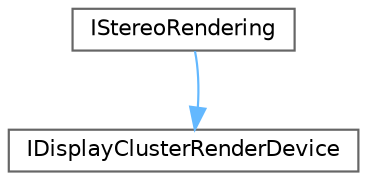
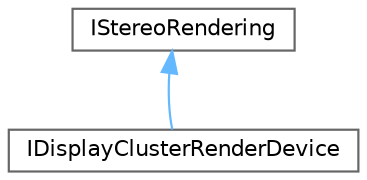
edge "IStereoRendering" -> "IDisplayClusterRenderDevice": reversed
